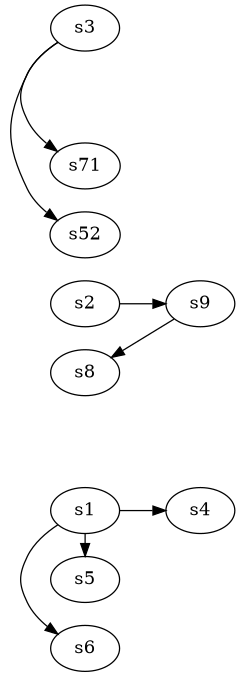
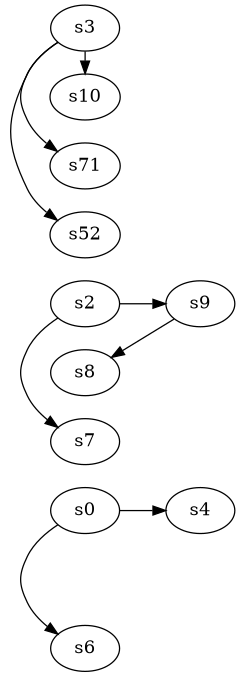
node "s10": added
node "s7": added
node "s1": label "s1" -> "s0"
node "s5": removed
